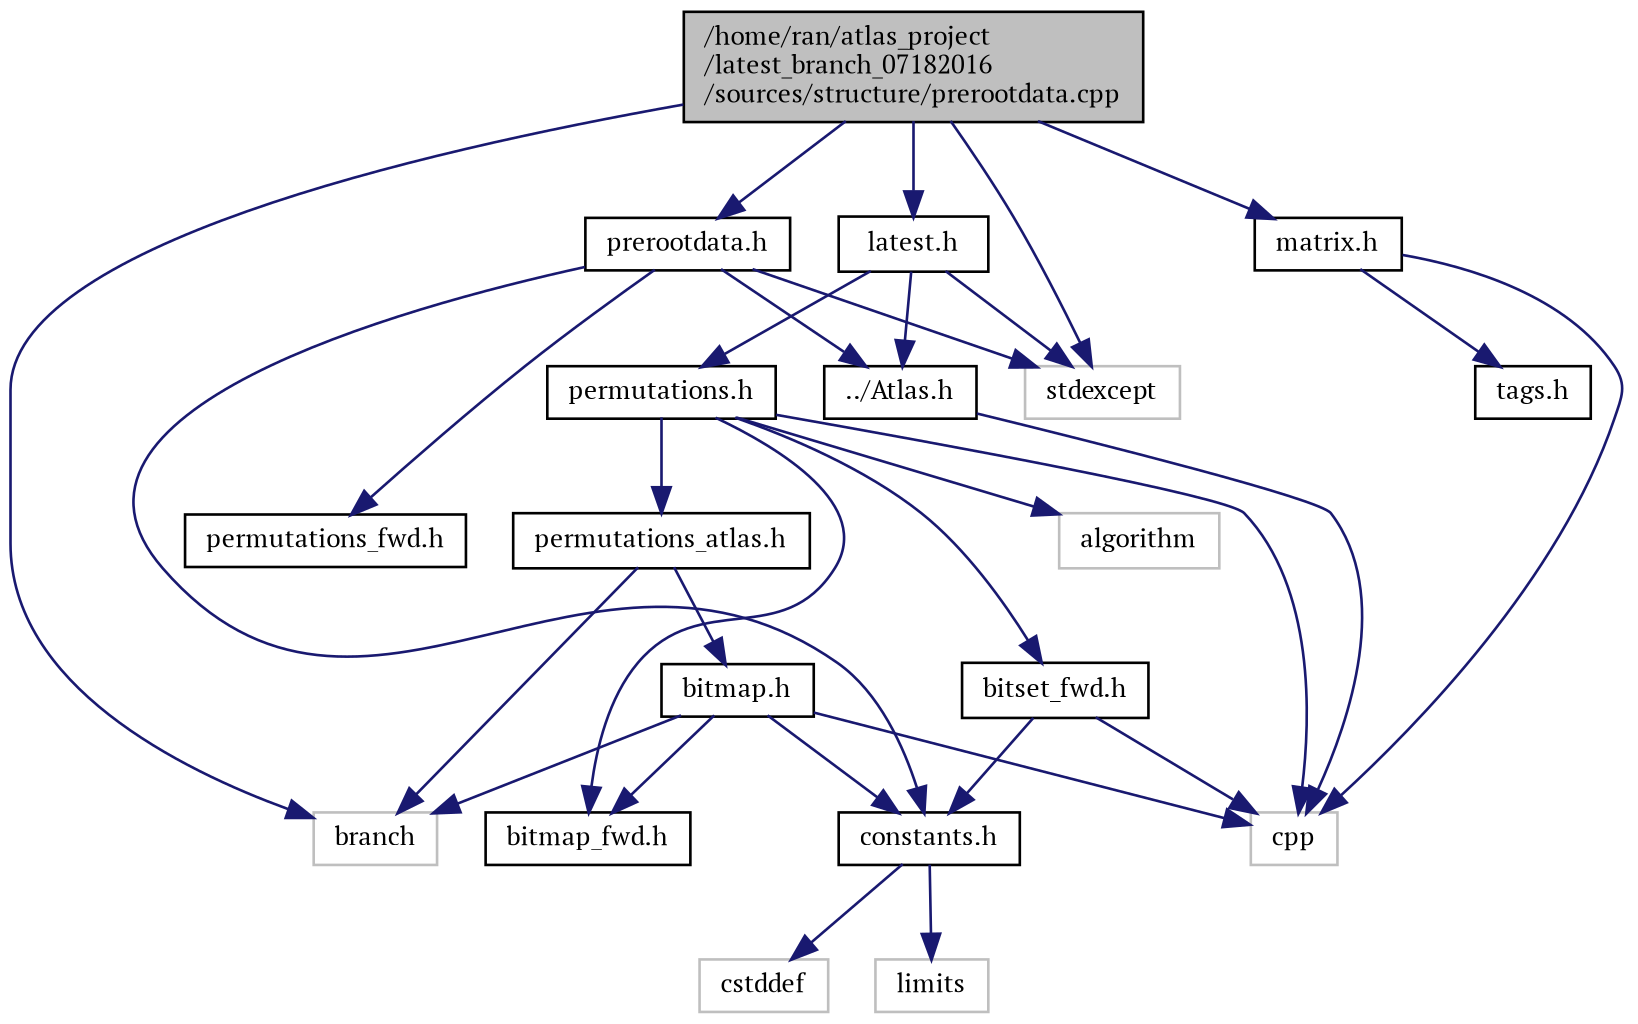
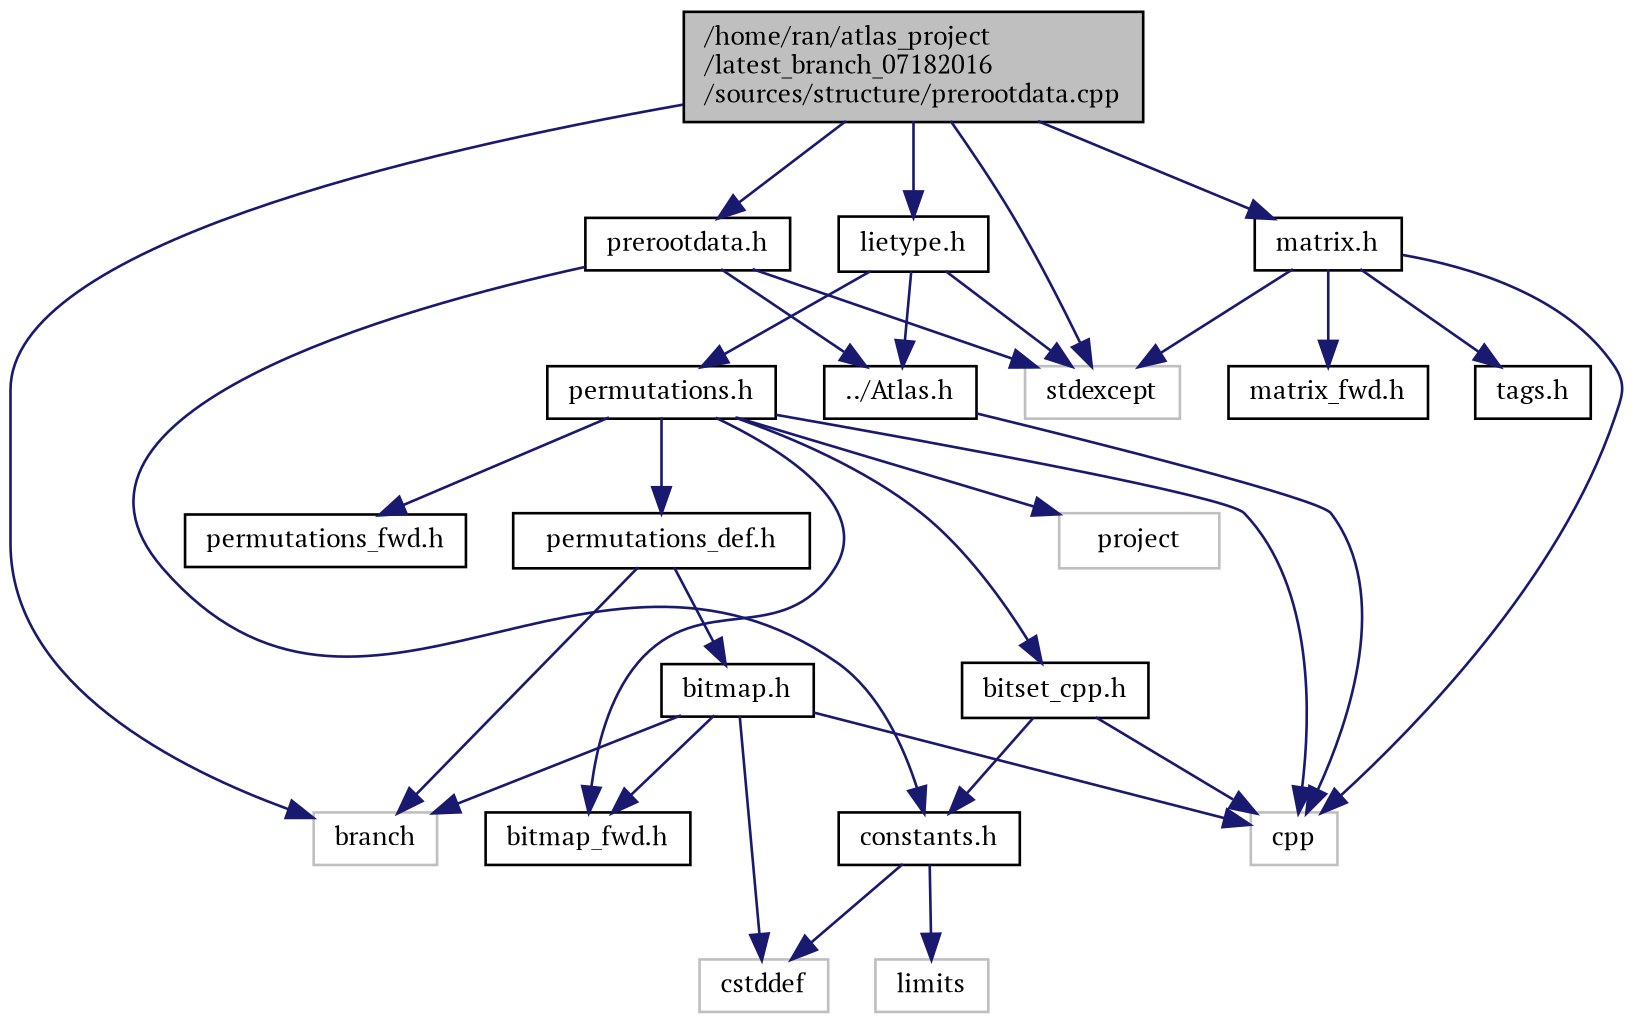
node "latest.h": label "latest.h" -> "lietype.h"
edge "matrix.h" -> "stdexcept": added
edge "prerootdata.h" -> "permutations_fwd.h": now "permutations.h" -> "permutations_fwd.h"
node "matrix_fwd.h": added
node "permutations_atlas.h": label "permutations_atlas.h" -> "permutations_def.h"
node "algorithm": label "algorithm" -> "project"
node "bitset_fwd.h": label "bitset_fwd.h" -> "bitset_cpp.h"
edge "bitmap.h" -> "constants.h": now "bitmap.h" -> "cstddef"
